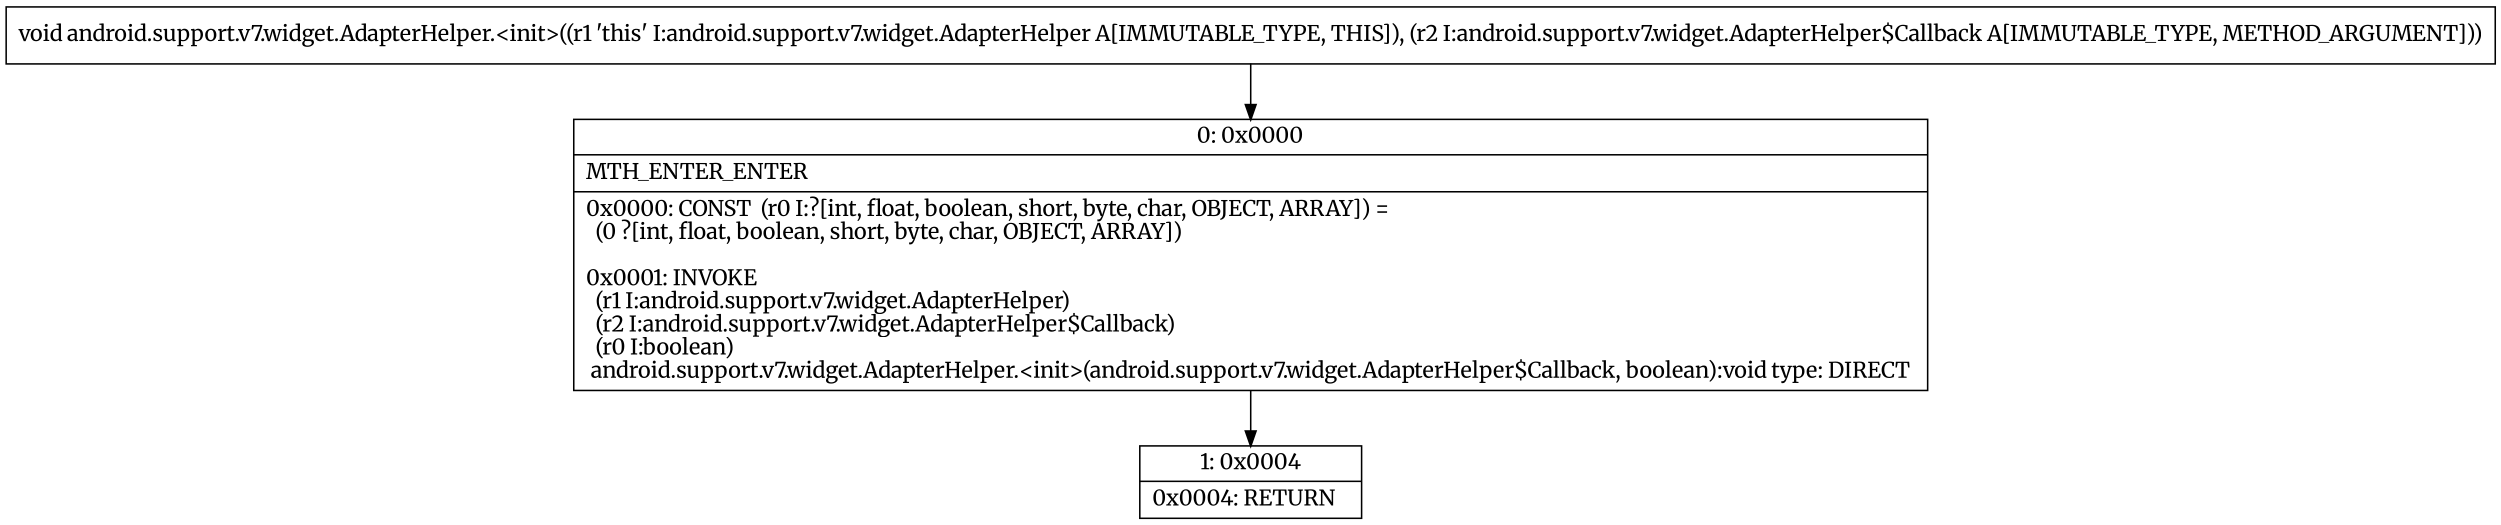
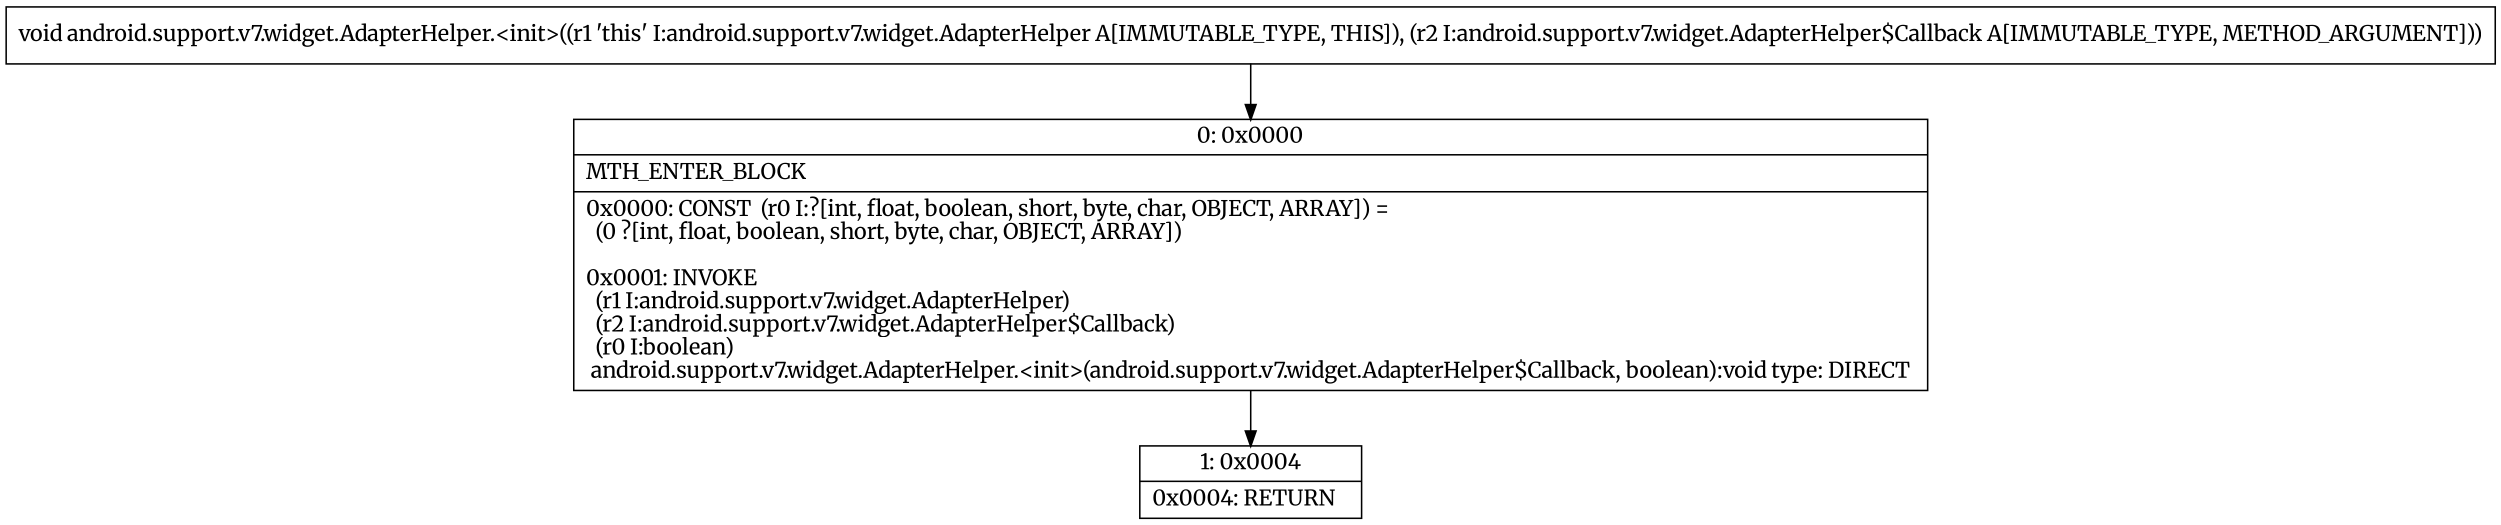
node "0: 0x0000": text "MTH_ENTER_ENTER" -> "MTH_ENTER_BLOCK"
